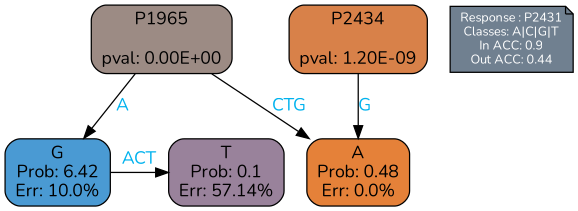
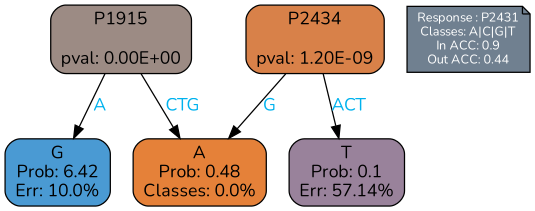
node "P1965 pval: 0.00E+00": label "P1965 pval: 0.00E+00" -> "P1915 pval: 0.00E+00"
edge "G Prob: 6.42 Err: 10.0%" -> "T Prob: 0.1 Err: 57.14%": now "P2434 pval: 1.20E-09" -> "T Prob: 0.1 Err: 57.14%"
node "A Prob: 0.48 Err: 0.0%": label "A Prob: 0.48 Err: 0.0%" -> "A Prob: 0.48 Classes: 0.0%"
